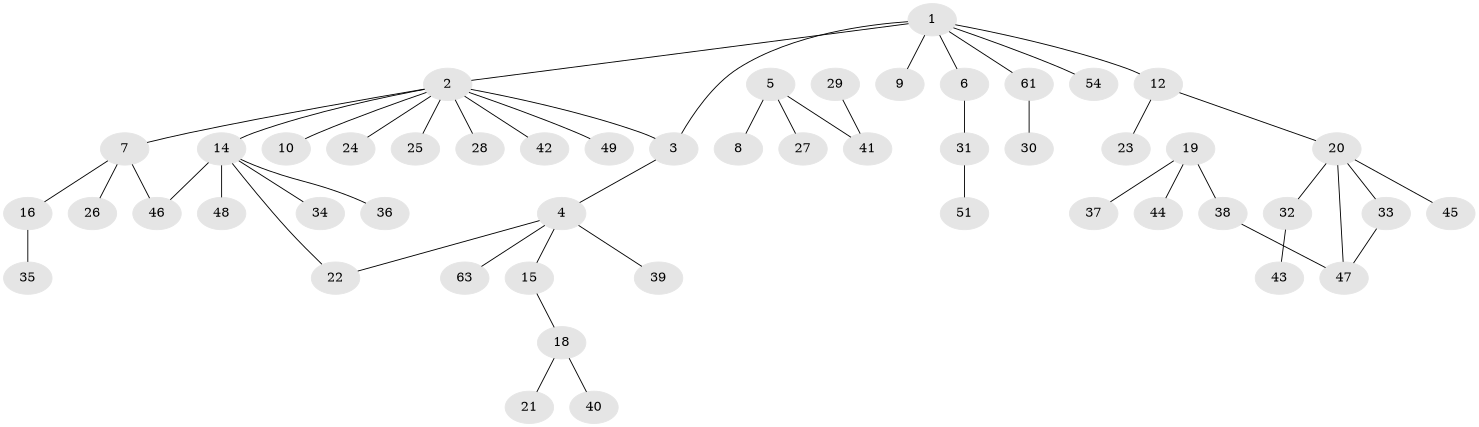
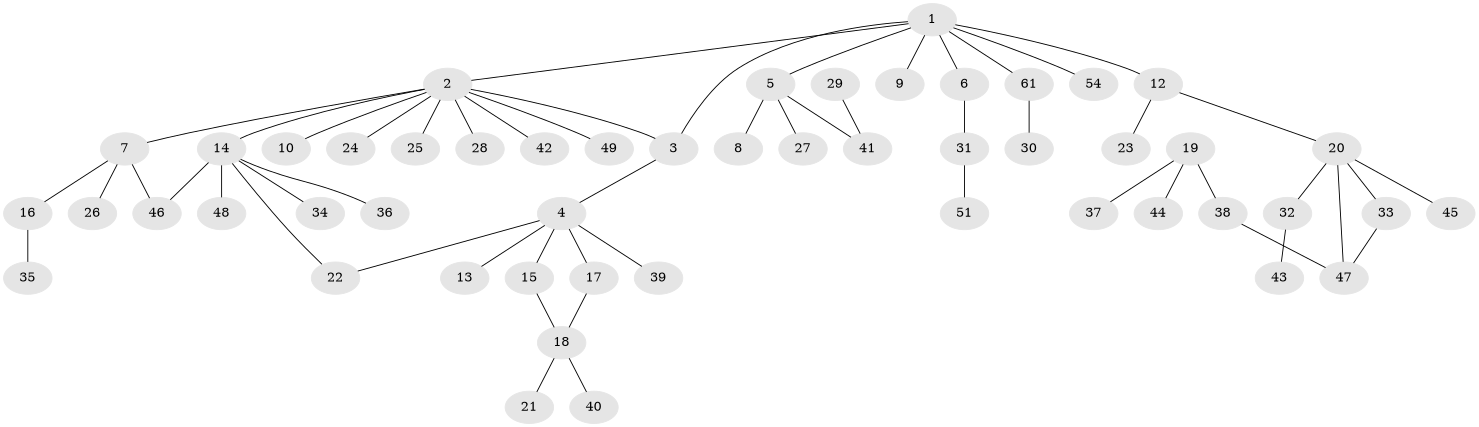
edge "1" -- "5": added
node "63": label "63" -> "13"
node "17": added
